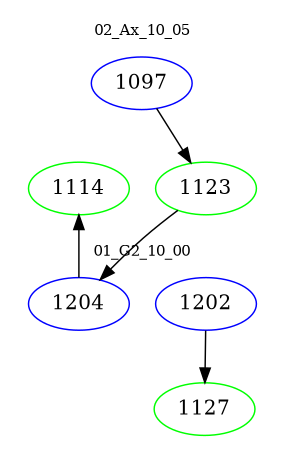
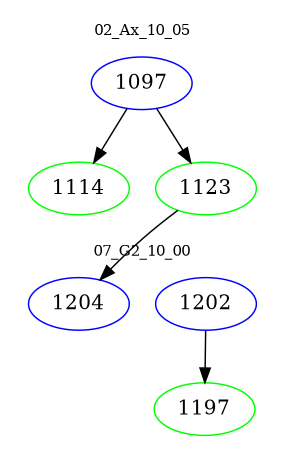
cluster "01_G2_10_00": label "01_G2_10_00" -> "07_G2_10_00"
edge "1204" -> "1114": now "1097" -> "1114"
node "1127": label "1127" -> "1197"
